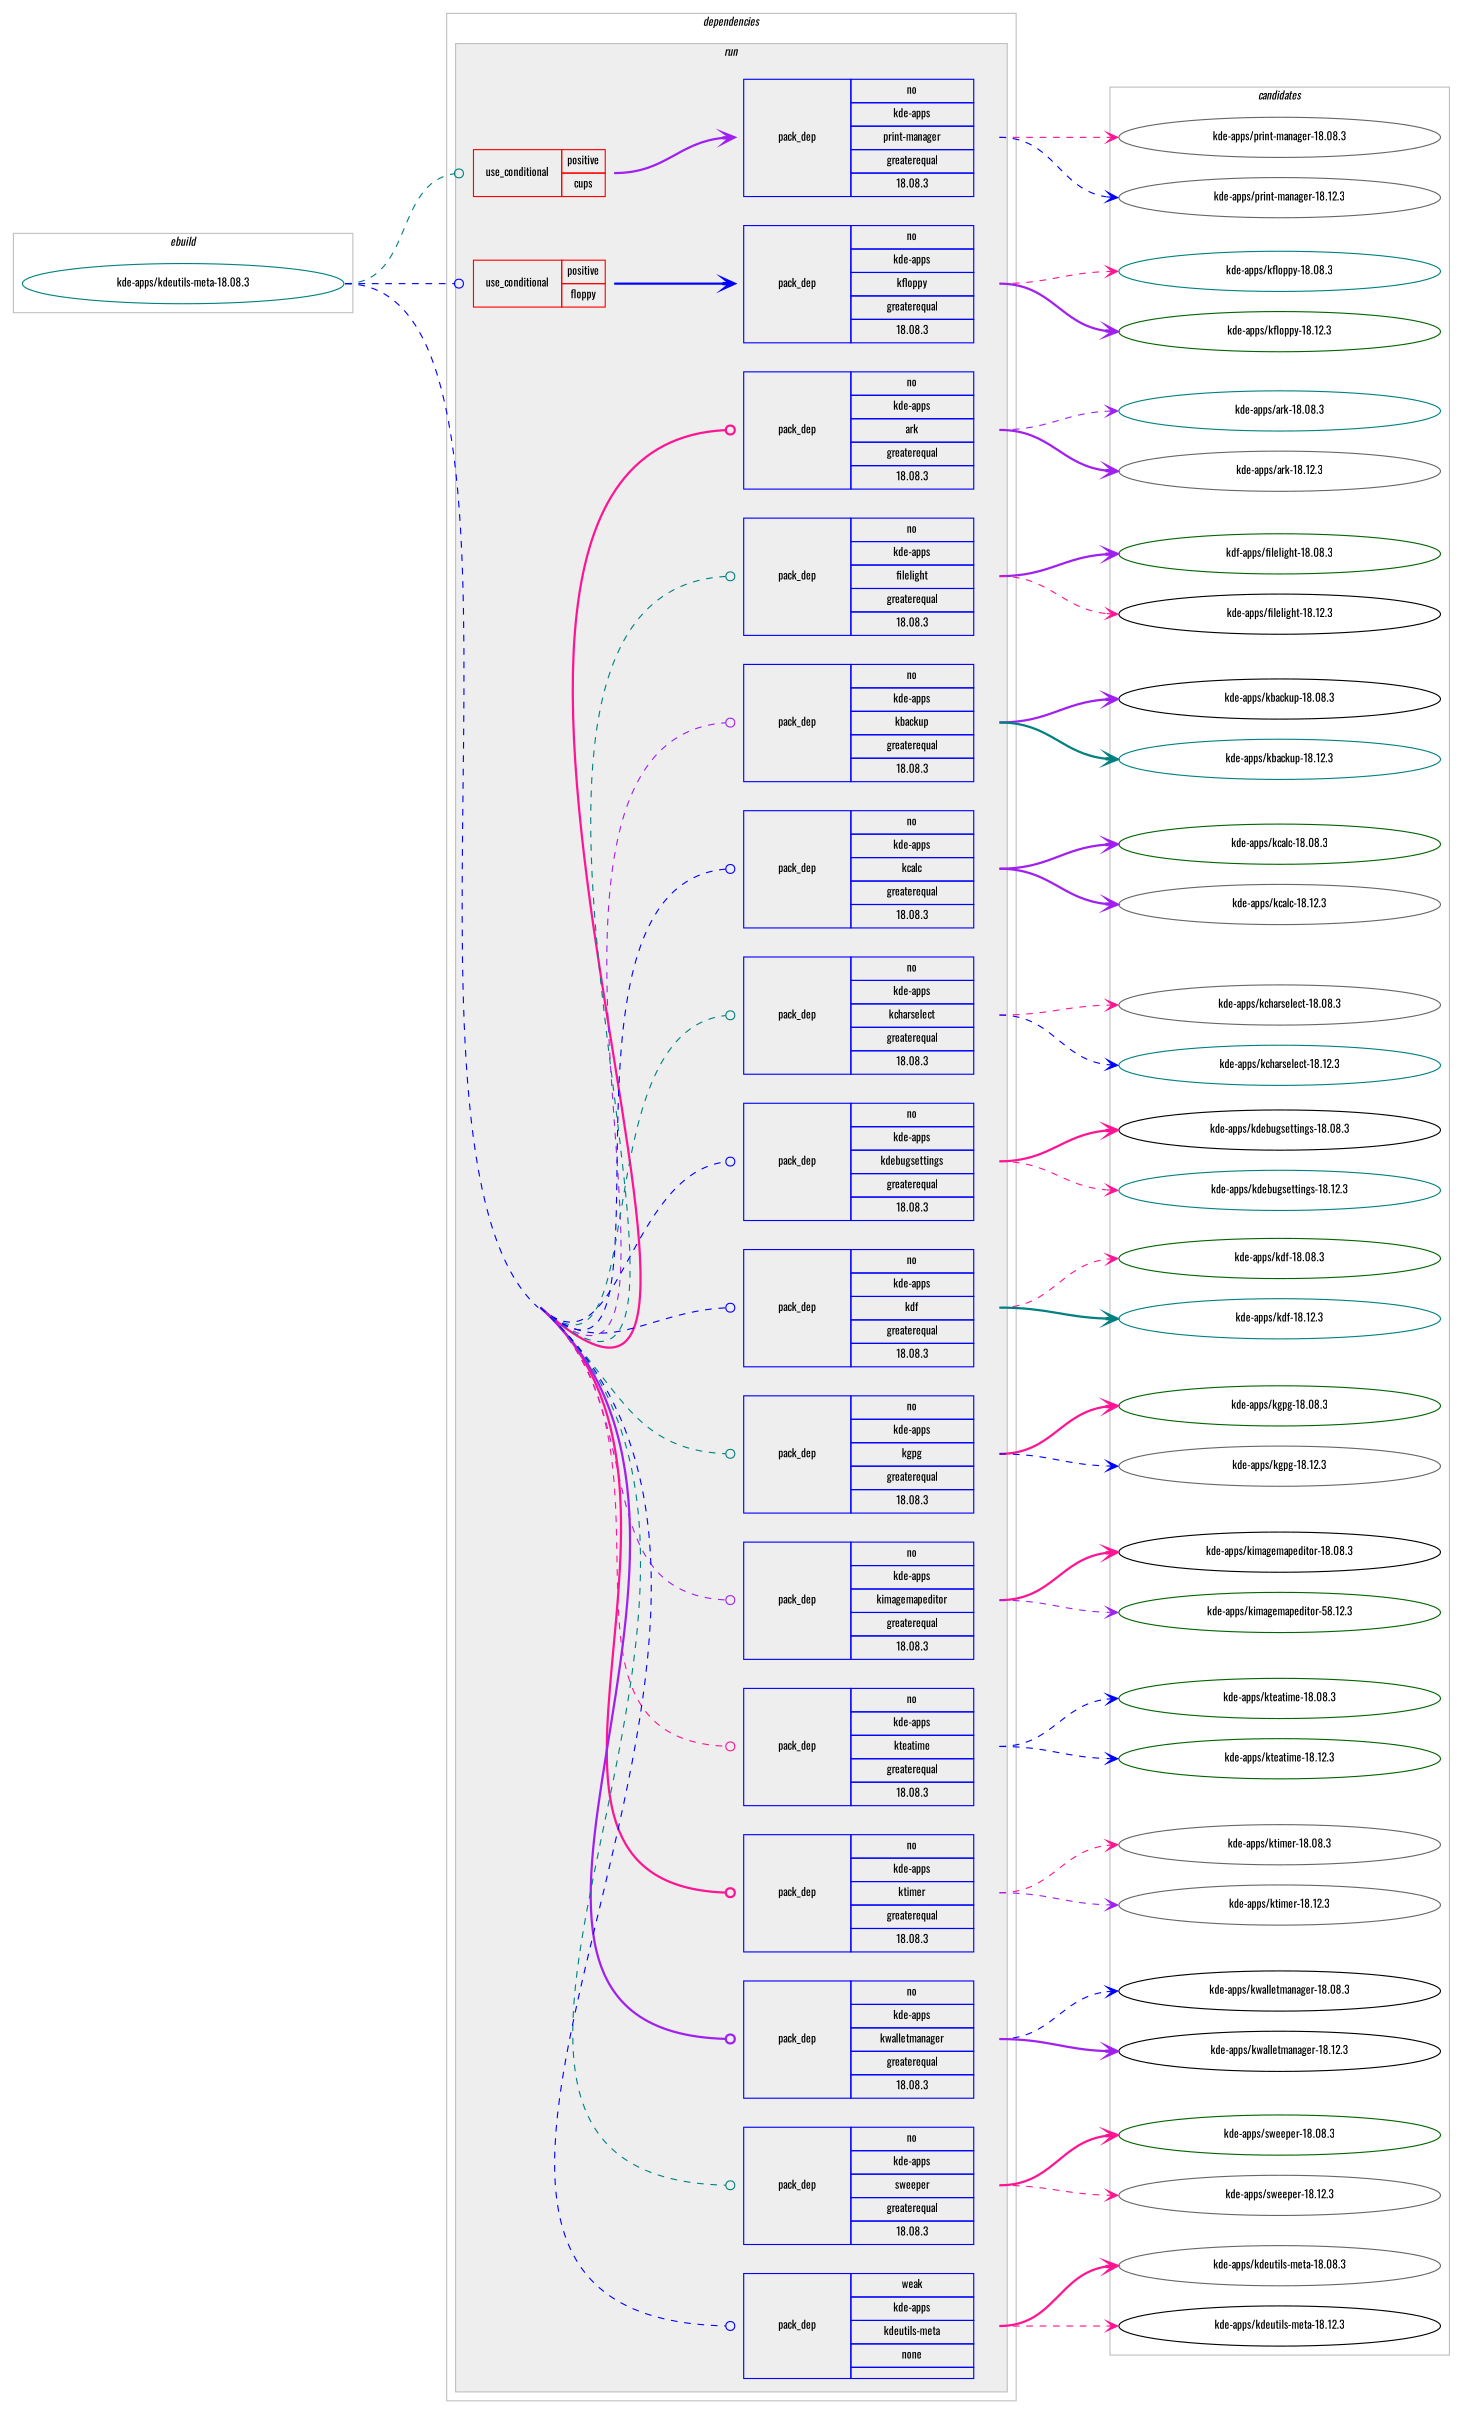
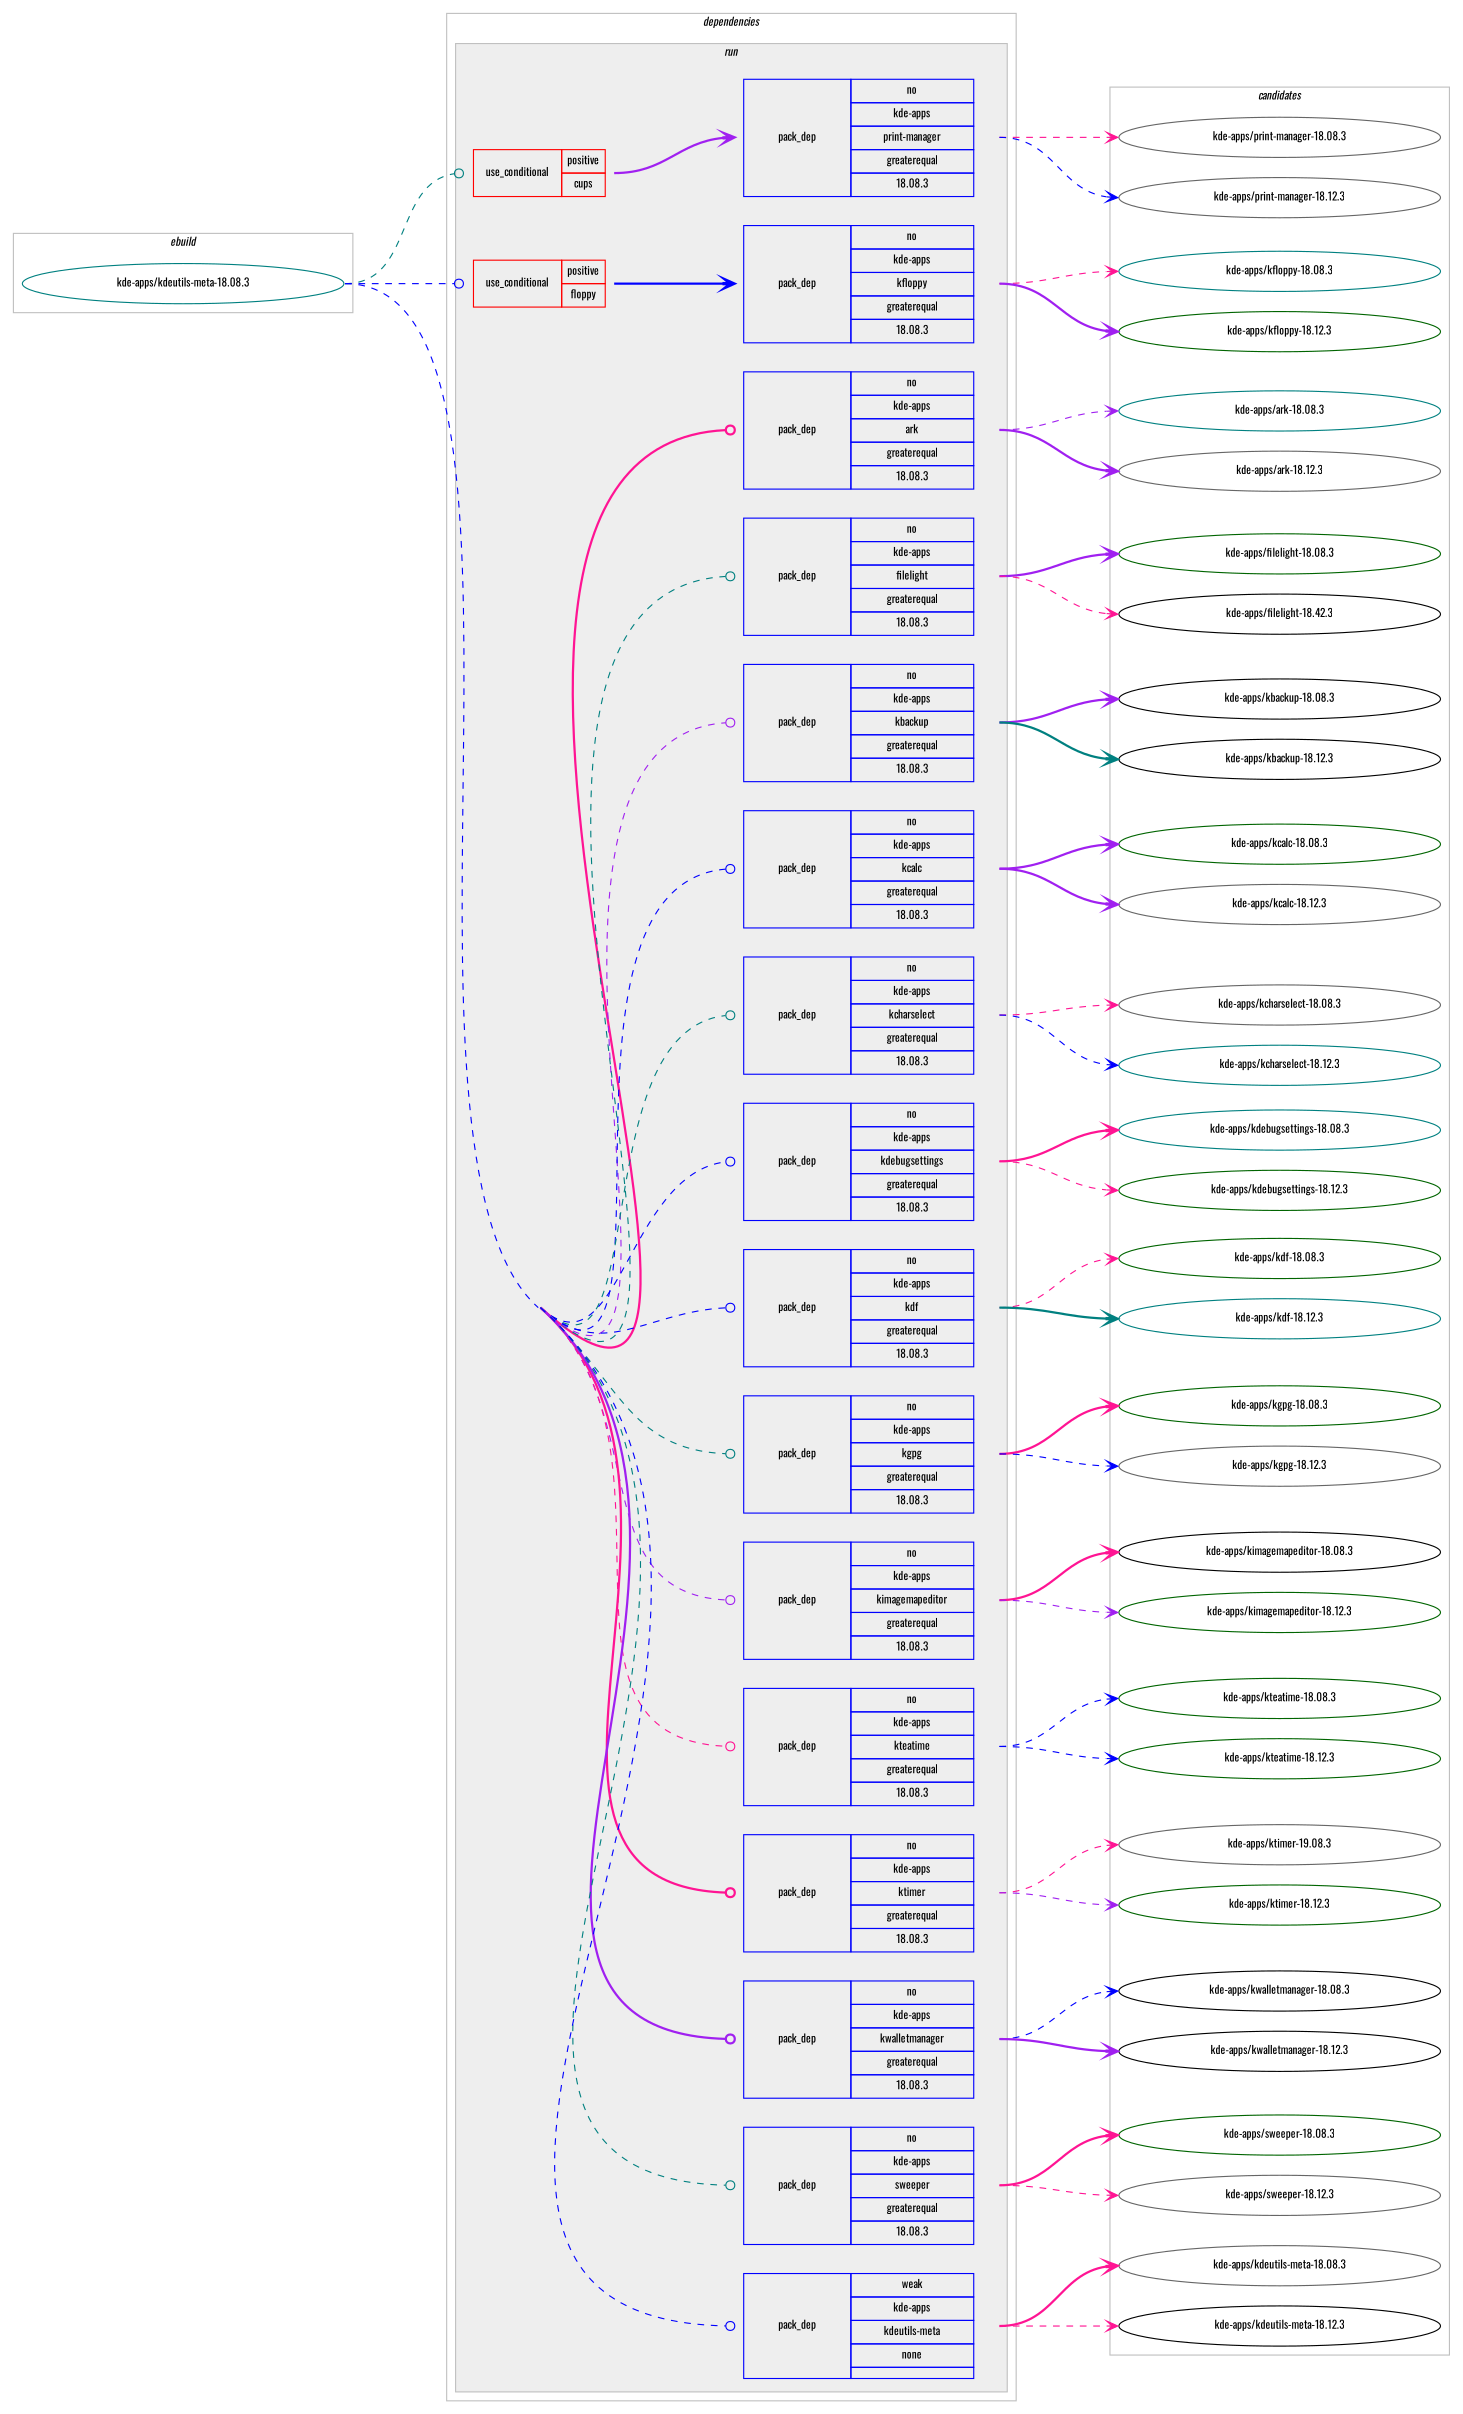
node "kdf-apps/filelight-18.08.3": label "kdf-apps/filelight-18.08.3" -> "kde-apps/filelight-18.08.3"
node "kde-apps/filelight-18.12.3": label "kde-apps/filelight-18.12.3" -> "kde-apps/filelight-18.42.3"
node "kde-apps/kbackup-18.12.3": color teal -> black
node "kde-apps/kdebugsettings-18.08.3": color black -> teal
node "kde-apps/kdebugsettings-18.12.3": color teal -> darkgreen
node "kde-apps/kimagemapeditor-58.12.3": label "kde-apps/kimagemapeditor-58.12.3" -> "kde-apps/kimagemapeditor-18.12.3"
node "kde-apps/ktimer-18.08.3": label "kde-apps/ktimer-18.08.3" -> "kde-apps/ktimer-19.08.3"
node "kde-apps/ktimer-18.12.3": color gray40 -> darkgreen
